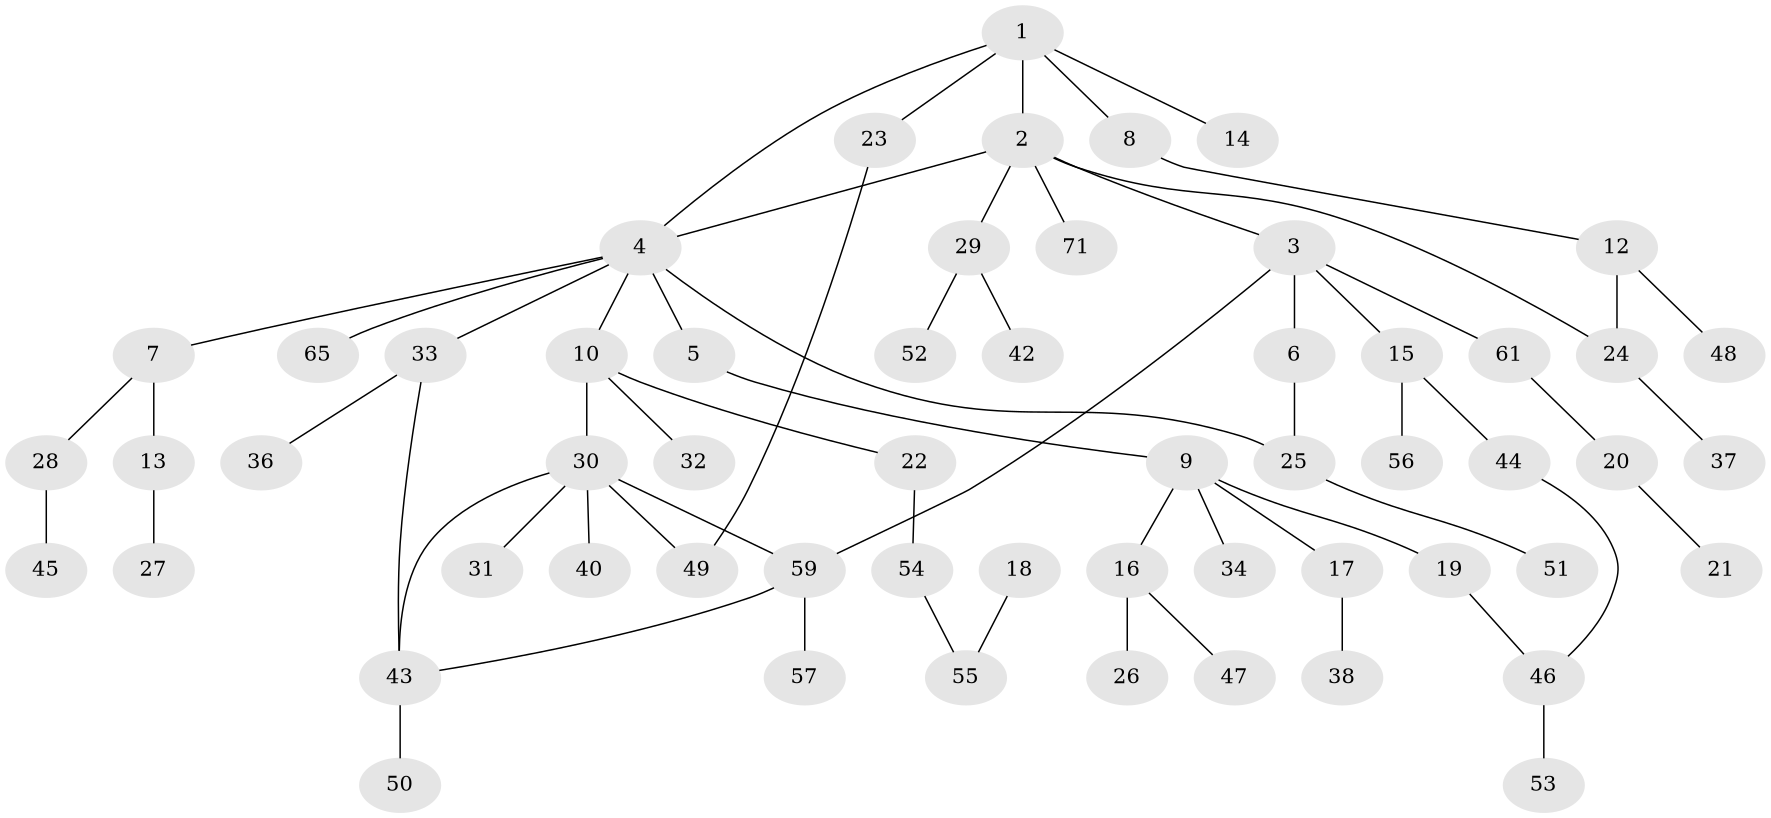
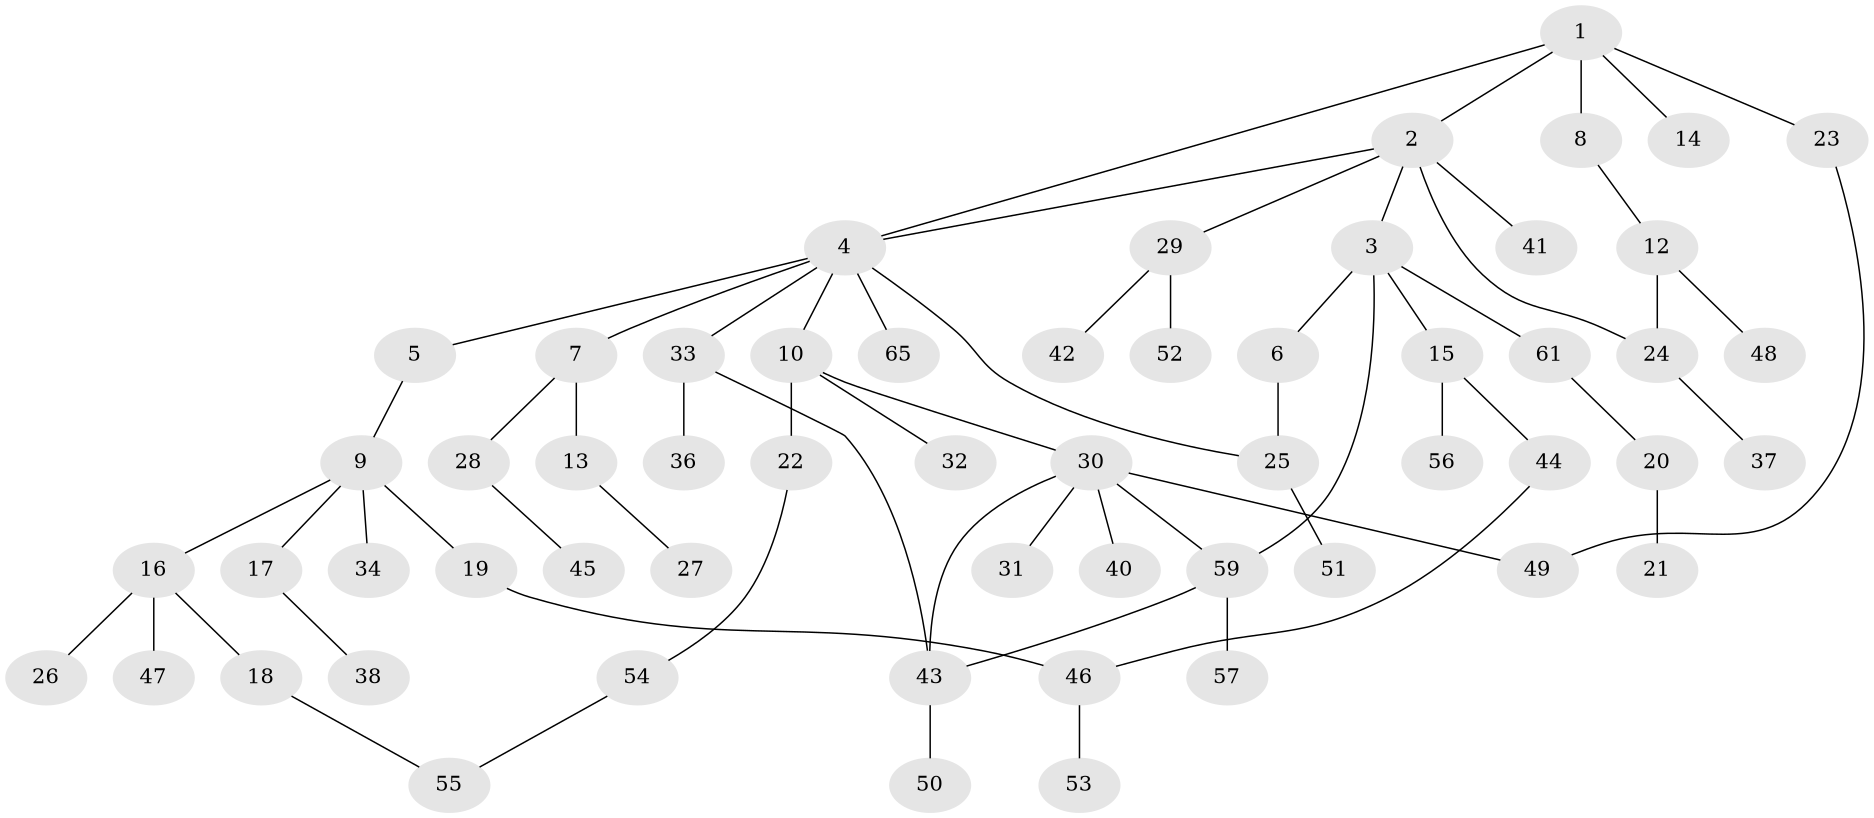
node "71": label "71" -> "41"
edge "16" -- "18": added
